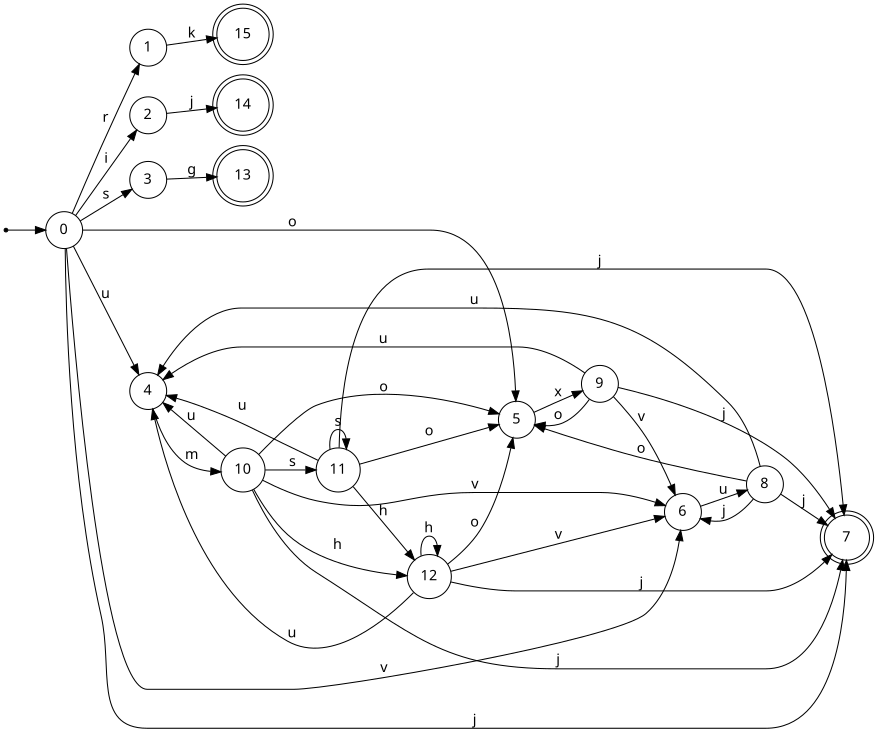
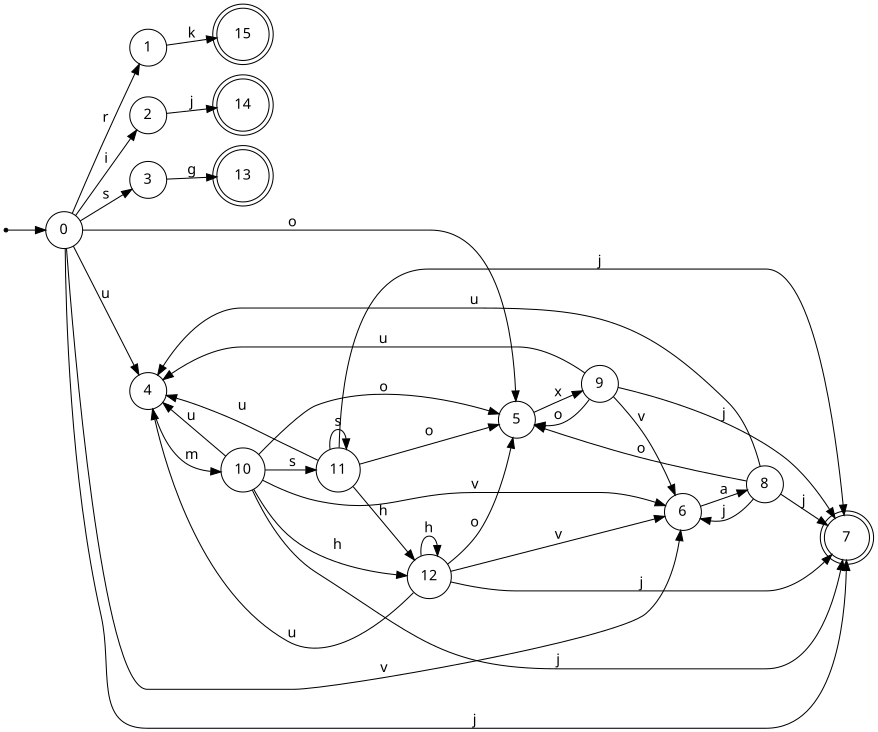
edge "6" -> "8": label "u" -> "a"
